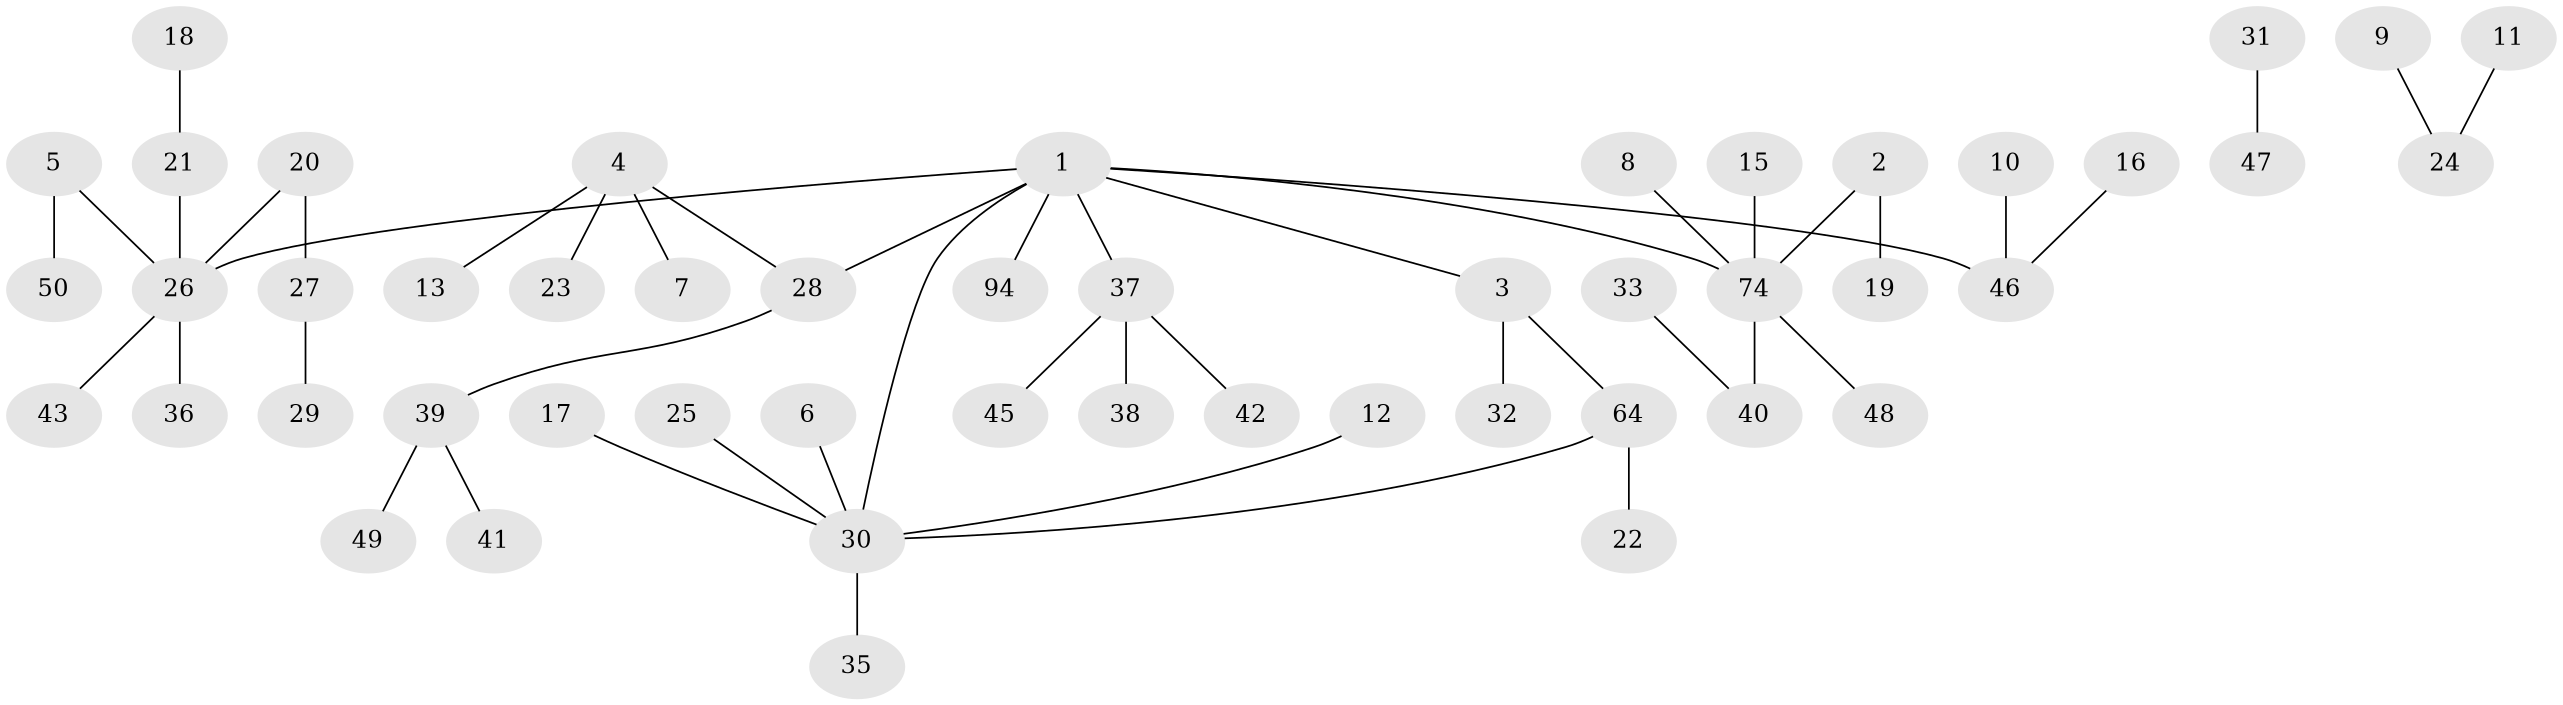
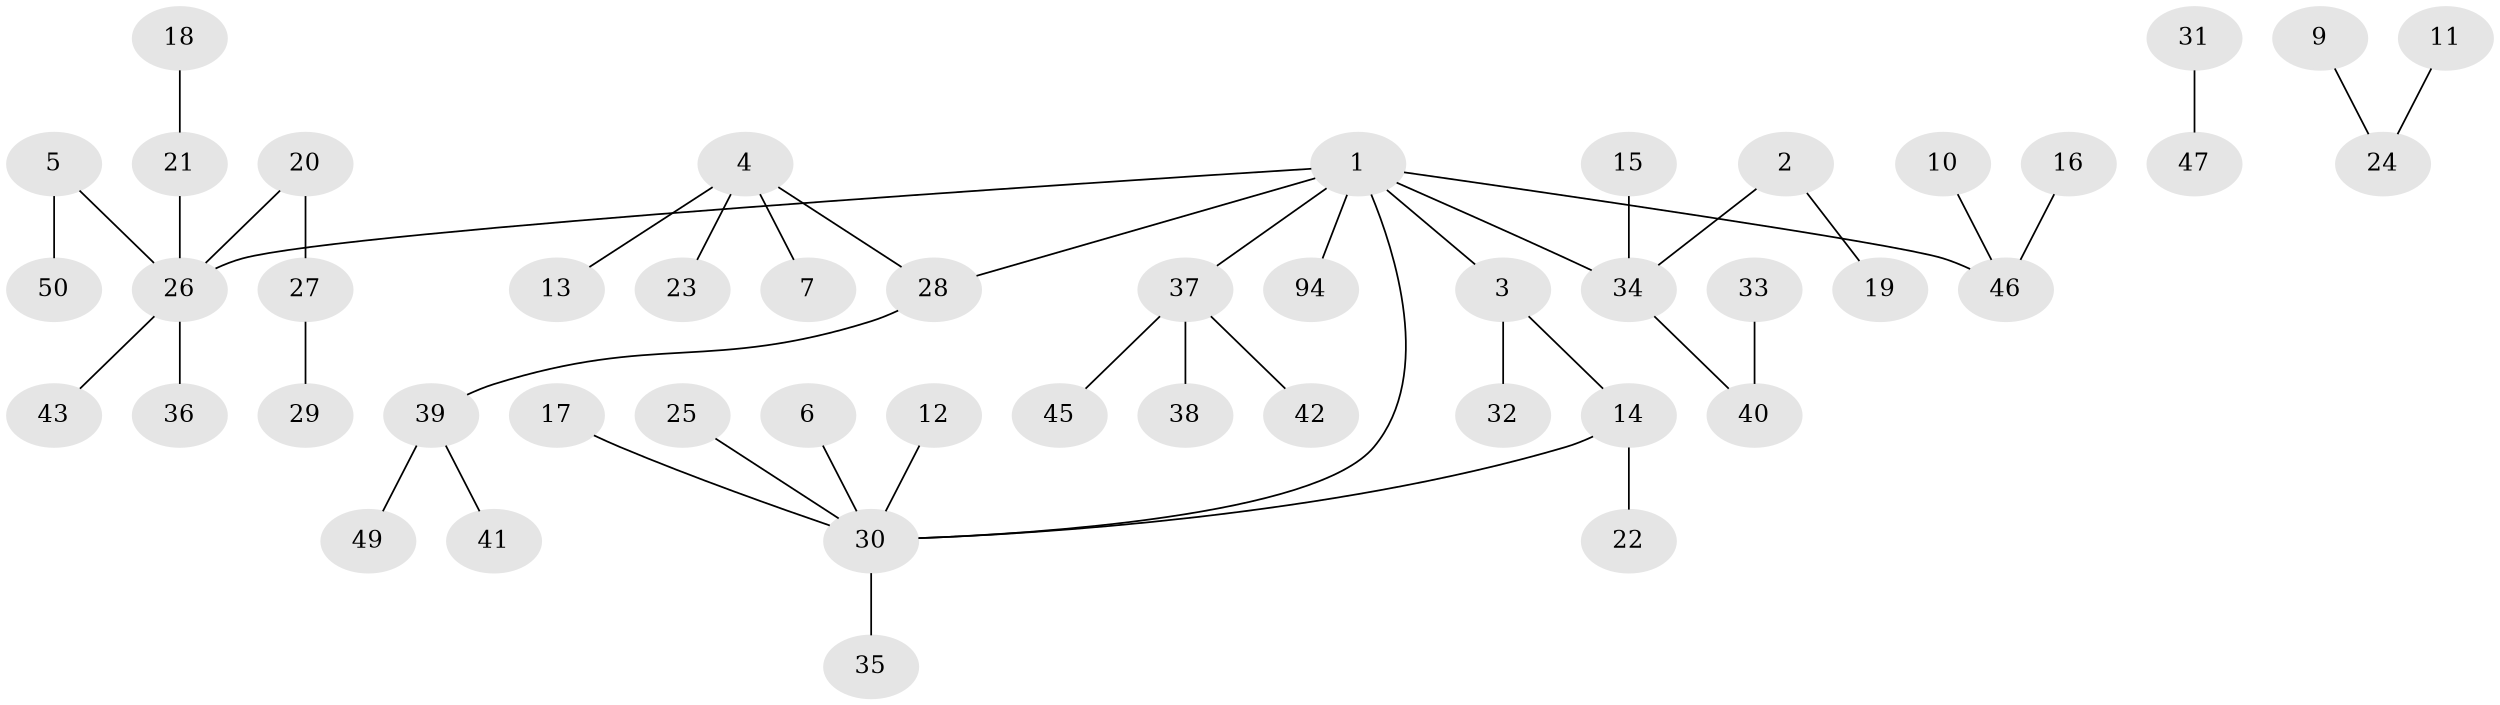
node "8": removed
node "74": label "74" -> "34"
node "64": label "64" -> "14"
node "48": removed
